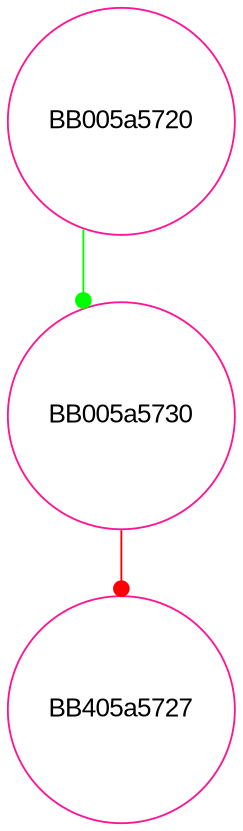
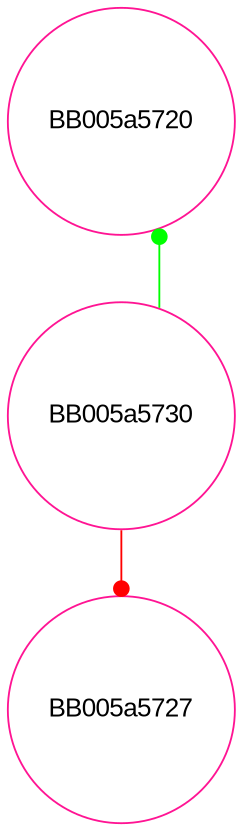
edge "BB005a5720" -> "BB005a5730": reversed
node "BB405a5727": label "BB405a5727" -> "BB005a5727"
